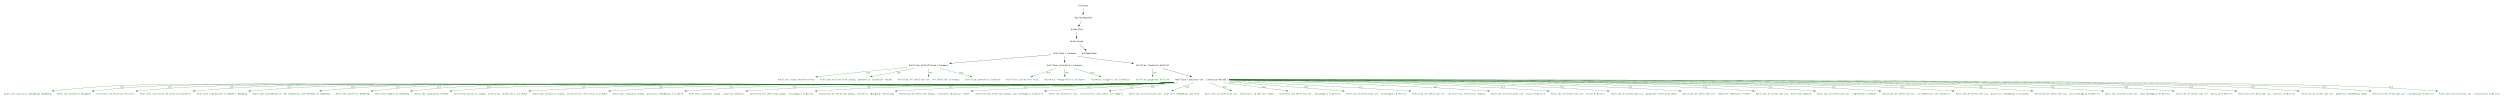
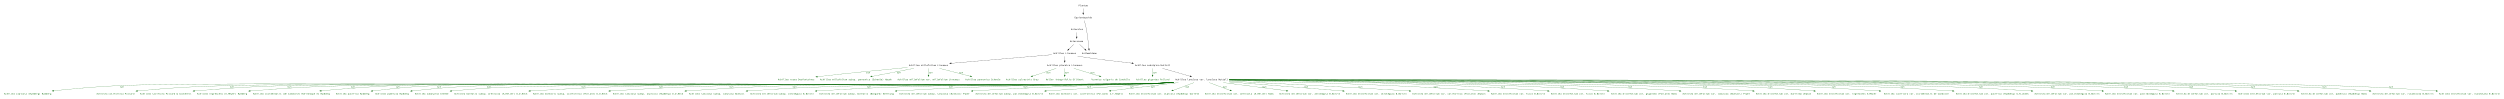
edge "Equisetopsida" -> "Asterales": now "Equisetopsida" -> "Anthemideae"
edge "Asteraceae" -> "Achillea Linnaeus": added
node "Achillea lanulosa Nuttall": label "Achillea lanulosa Nuttall" -> "Achillea subalpina Nuttall"
node "Ptarmica integrifolia Gilibert": label "Ptarmica integrifolia Gilibert" -> "Heller integrifolia Gilibert"
node "Achillea borealis Bongard": removed
node "Achillea millefolium var. occidentalis de Candolle": label "Achillea millefolium var. occidentalis de Candolle" -> "Achillea laxiflora var. occidentalis de Candolle"
